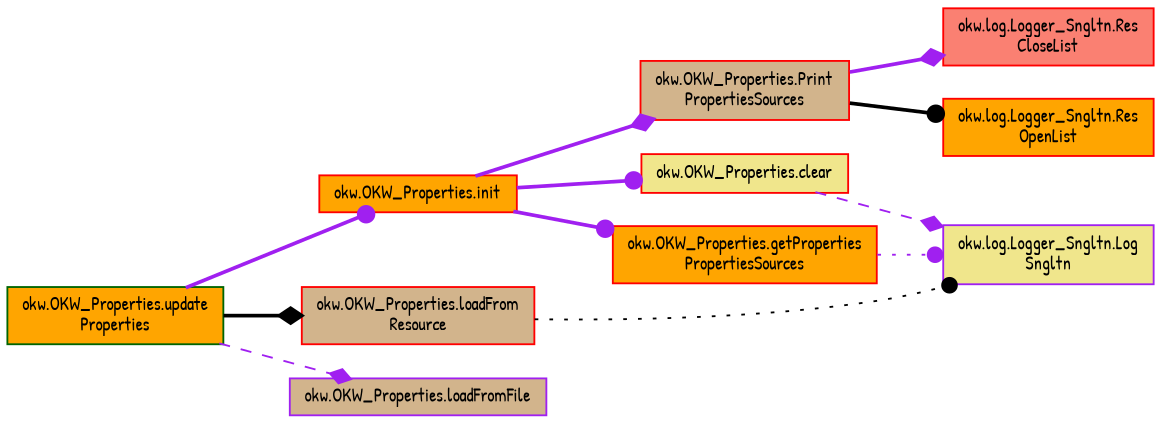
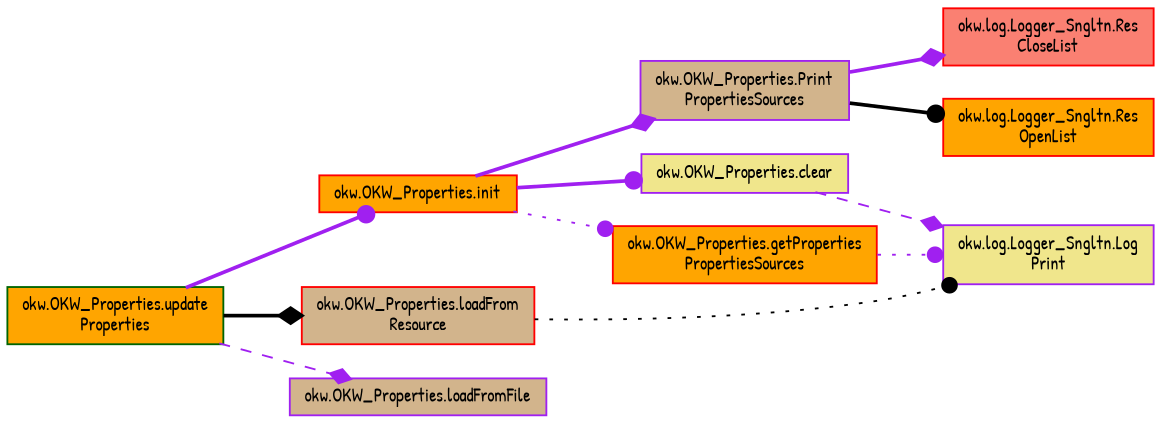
node "okw.OKW_Properties.Print PropertiesSources": color red -> purple
node "okw.OKW_Properties.clear": color red -> purple
edge "okw.OKW_Properties.init" -> "okw.OKW_Properties.getProperties PropertiesSources": style bold -> dotted
node "okw.log.Logger_Sngltn.Log Sngltn": label "okw.log.Logger_Sngltn.Log Sngltn" -> "okw.log.Logger_Sngltn.Log Print"
